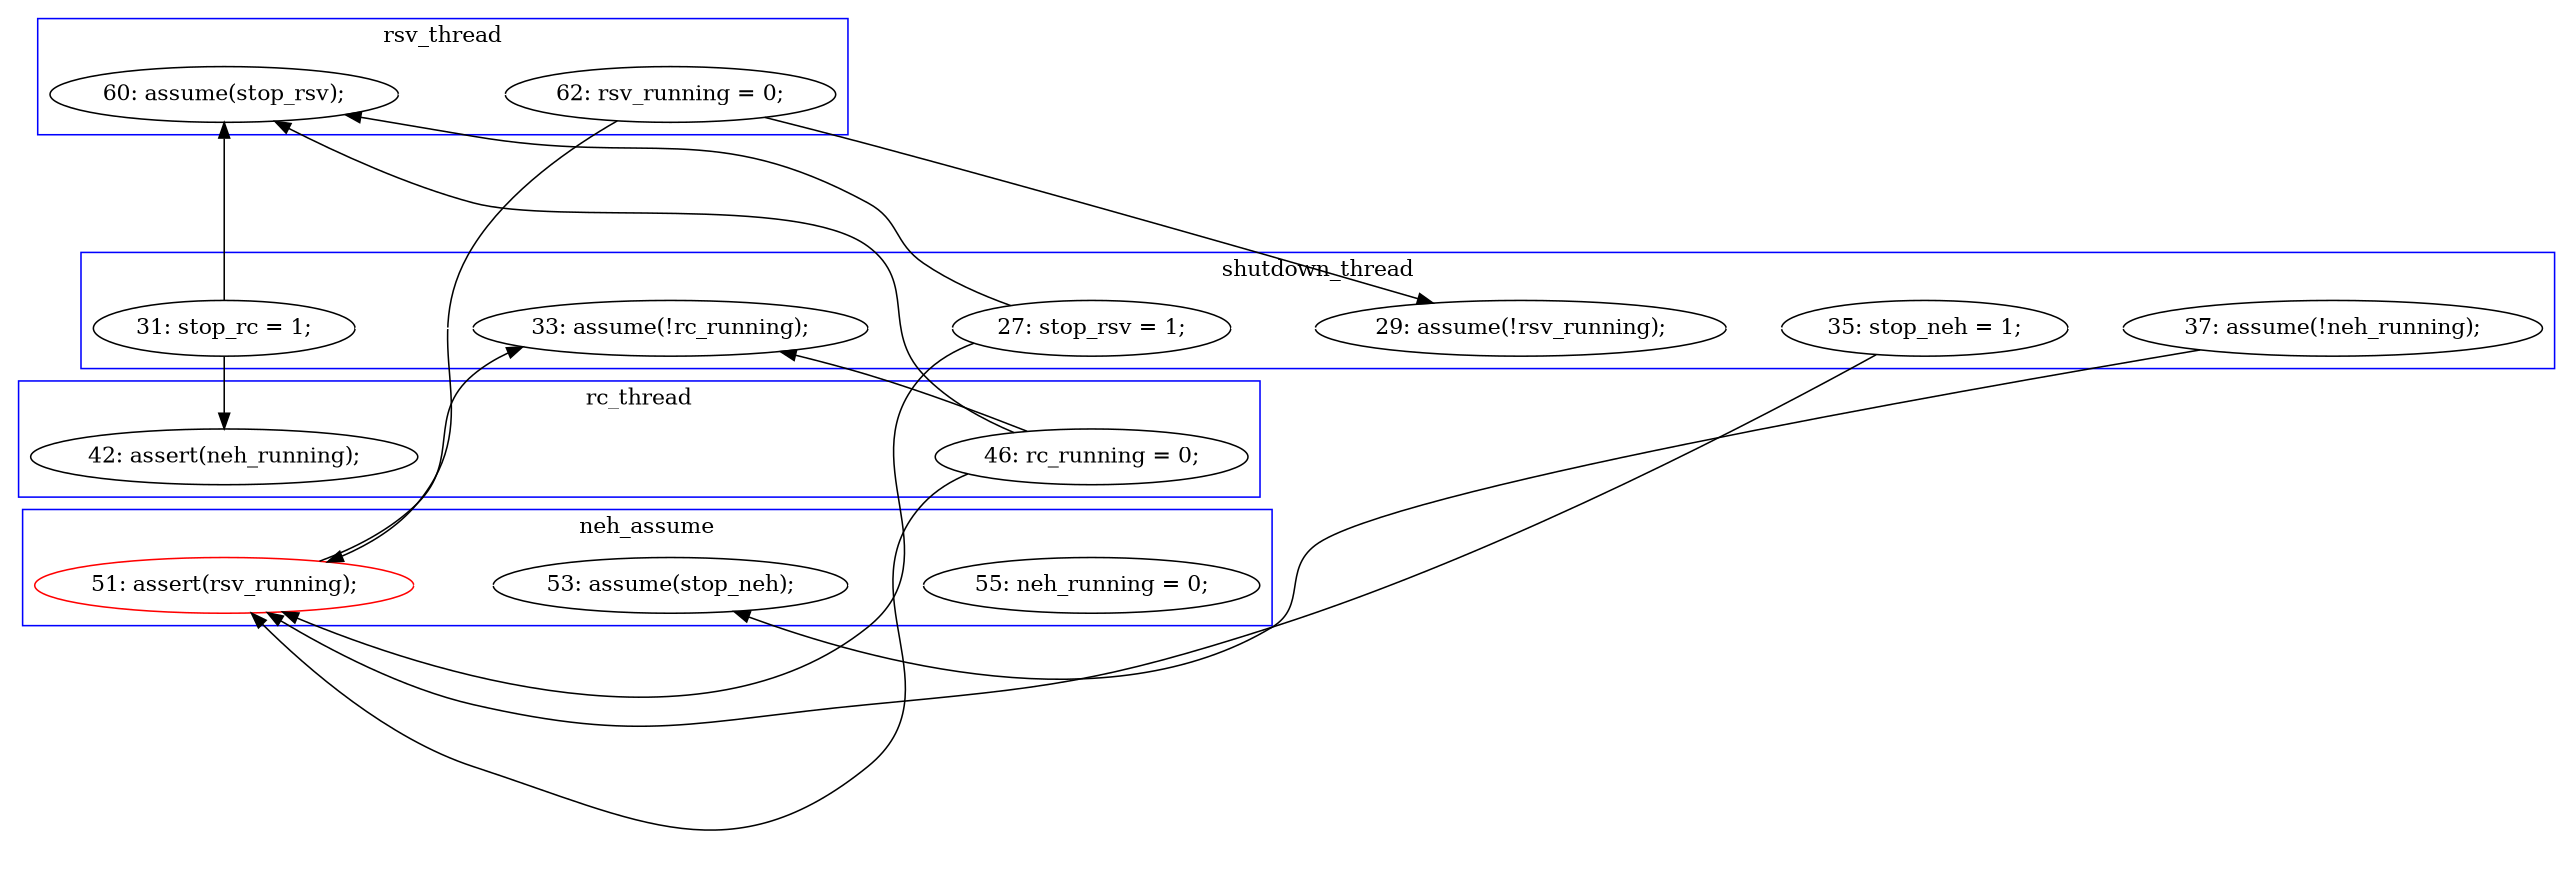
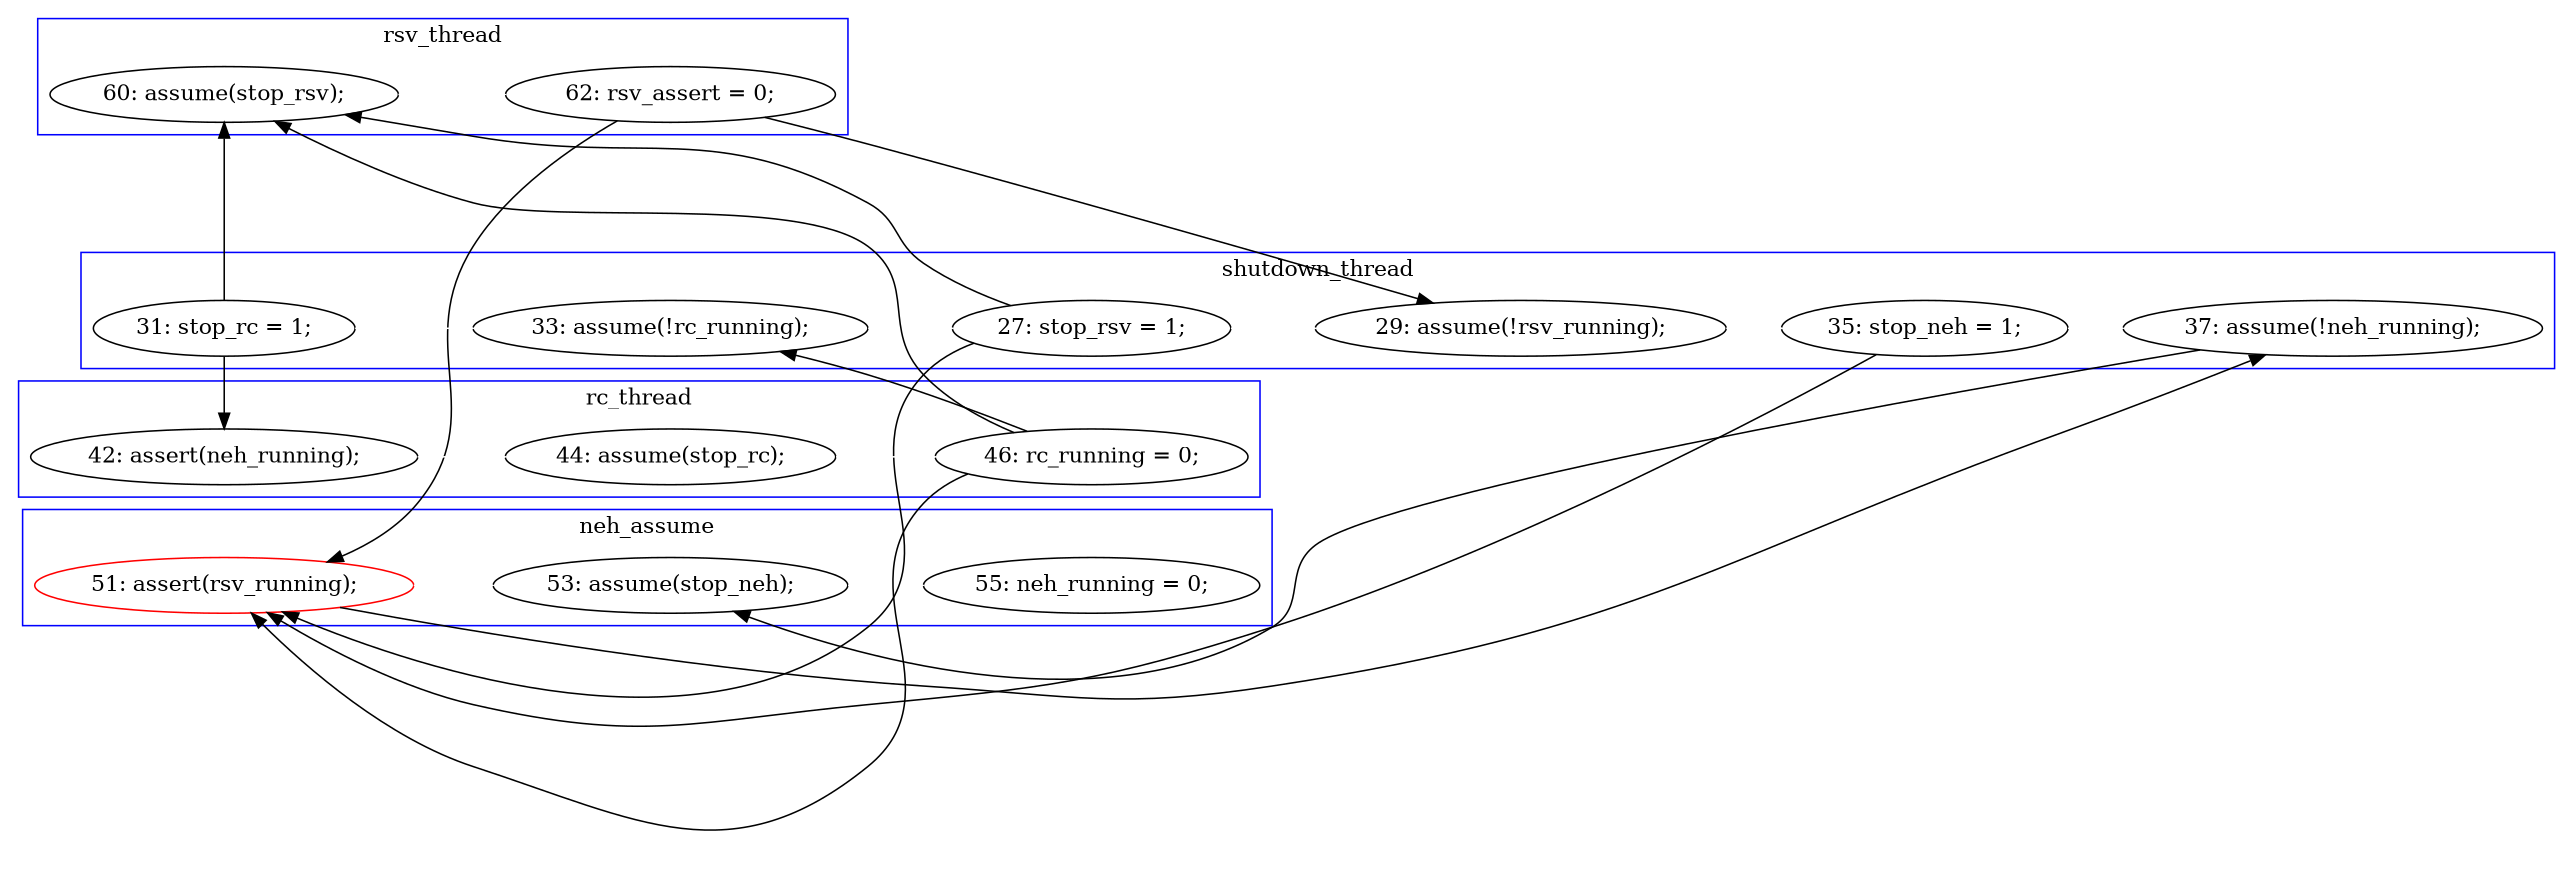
node "62: rsv_running = 0;": label "62: rsv_running = 0;" -> "62: rsv_assert = 0;"
node "44: assume(stop_rc);": added
edge "51: assert(rsv_running);" -> "33: assume(!rc_running);": now "51: assert(rsv_running);" -> "37: assume(!neh_running);"
